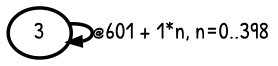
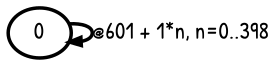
node "3": label "3" -> "0"
